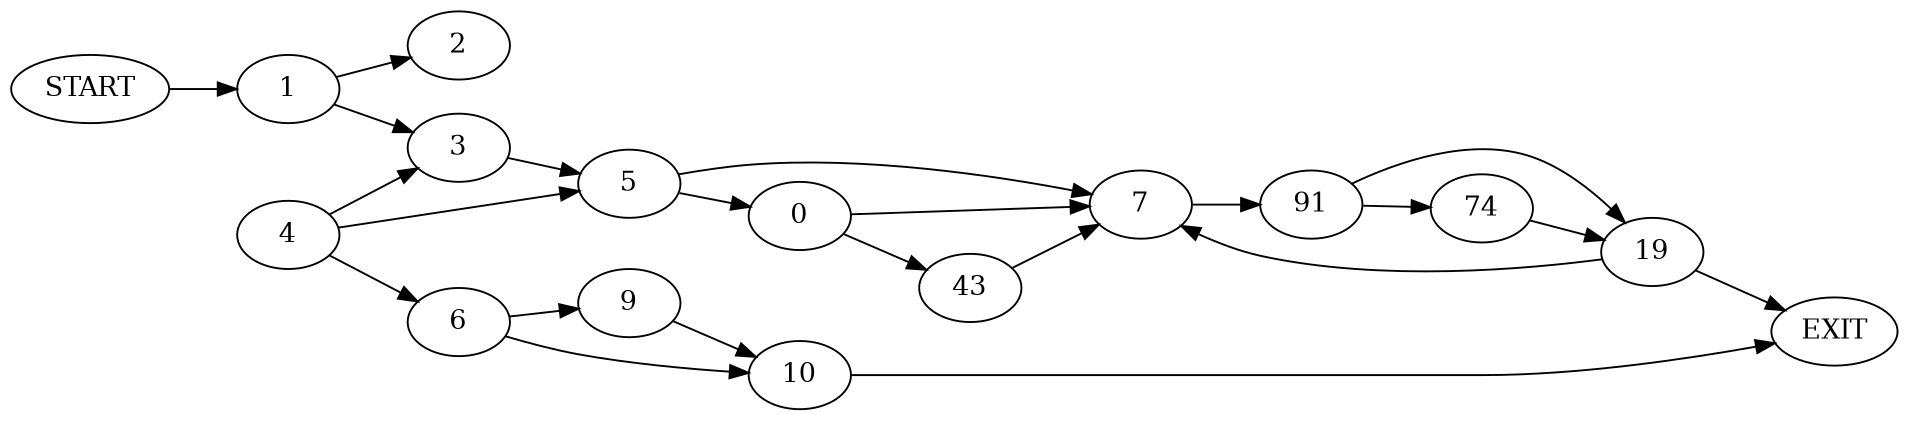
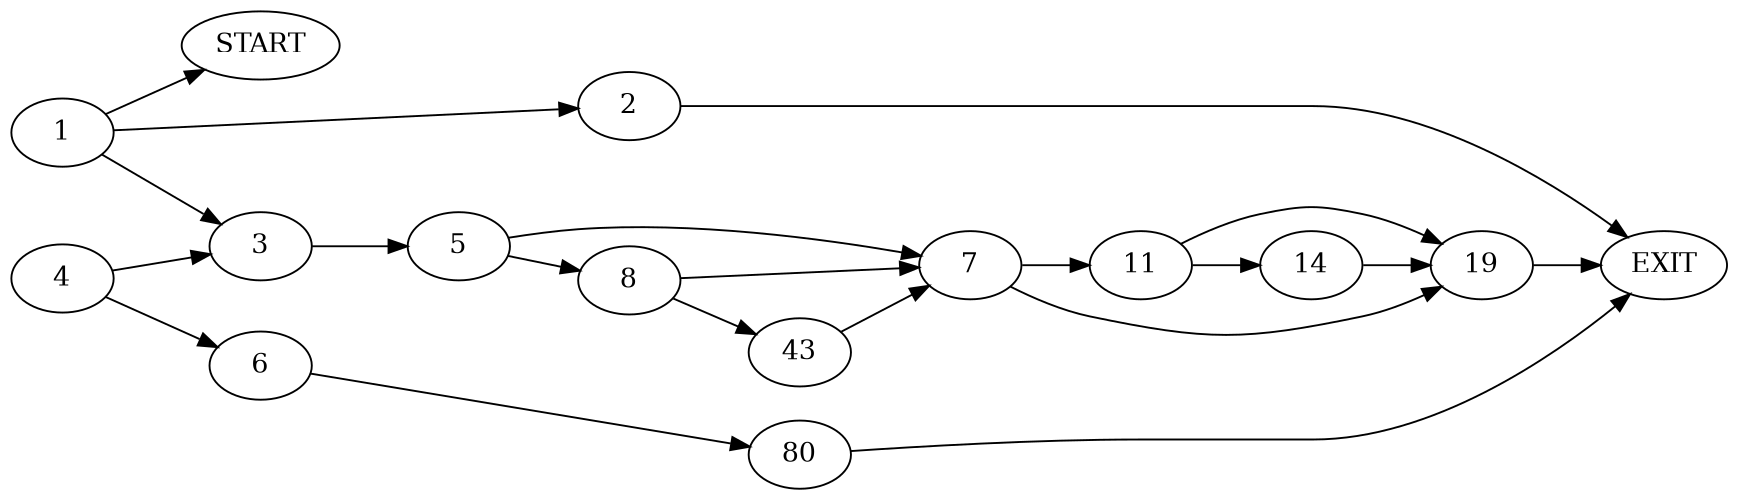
edge "START" -> "1": reversed
edge "2" -> "EXIT": added
node "91": label "91" -> "11"
node "74": label "74" -> "14"
edge "4" -> "5": removed
node "0": label "0" -> "8"
edge "19" -> "7": reversed
node "9": removed
node "10": label "10" -> "80"
